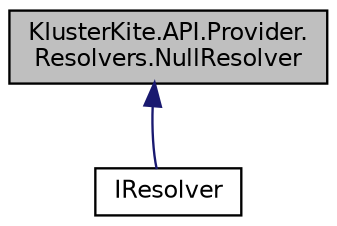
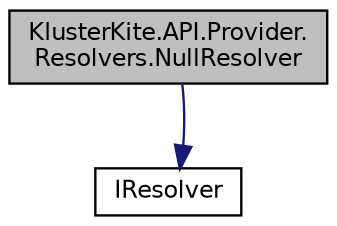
edge "IResolver" -> "KlusterKite.API.Provider. Resolvers.NullResolver": reversed
